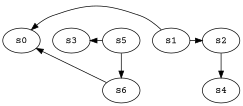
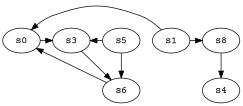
edge "s0" -> "s3": added
node "s2": label "s2" -> "s8"
edge "s3" -> "s6": added
